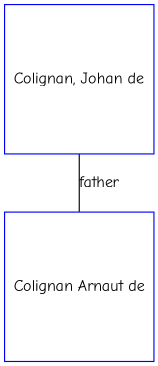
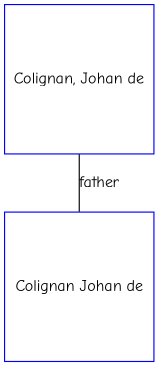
node "Colignan Arnaut de": label "Colignan Arnaut de" -> "Colignan Johan de"
